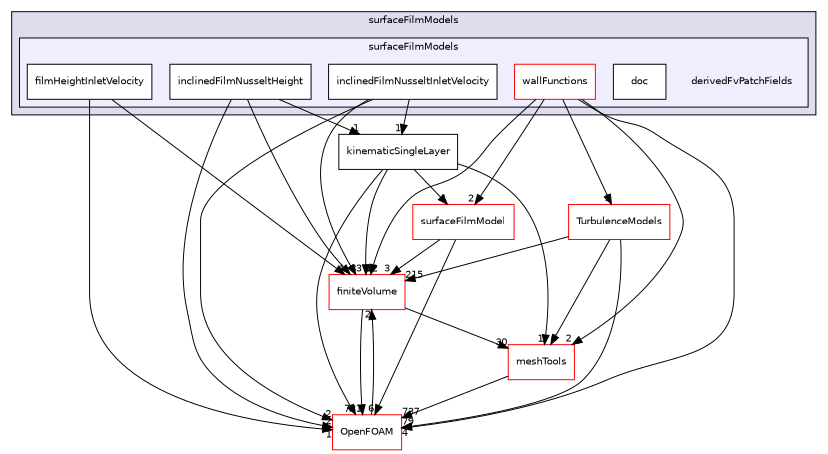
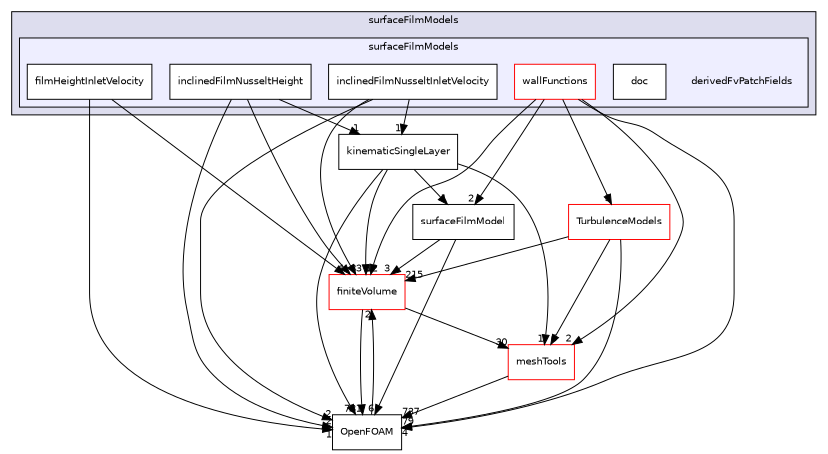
node "surfaceFilmModel": color red -> black
node "OpenFOAM": color red -> black
